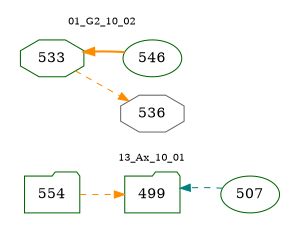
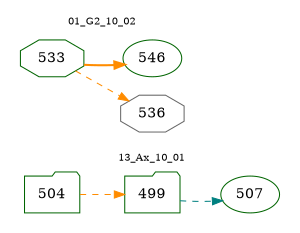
edge "546" -> "533": reversed
edge "507" -> "499": reversed
node "554": label "554" -> "504"
